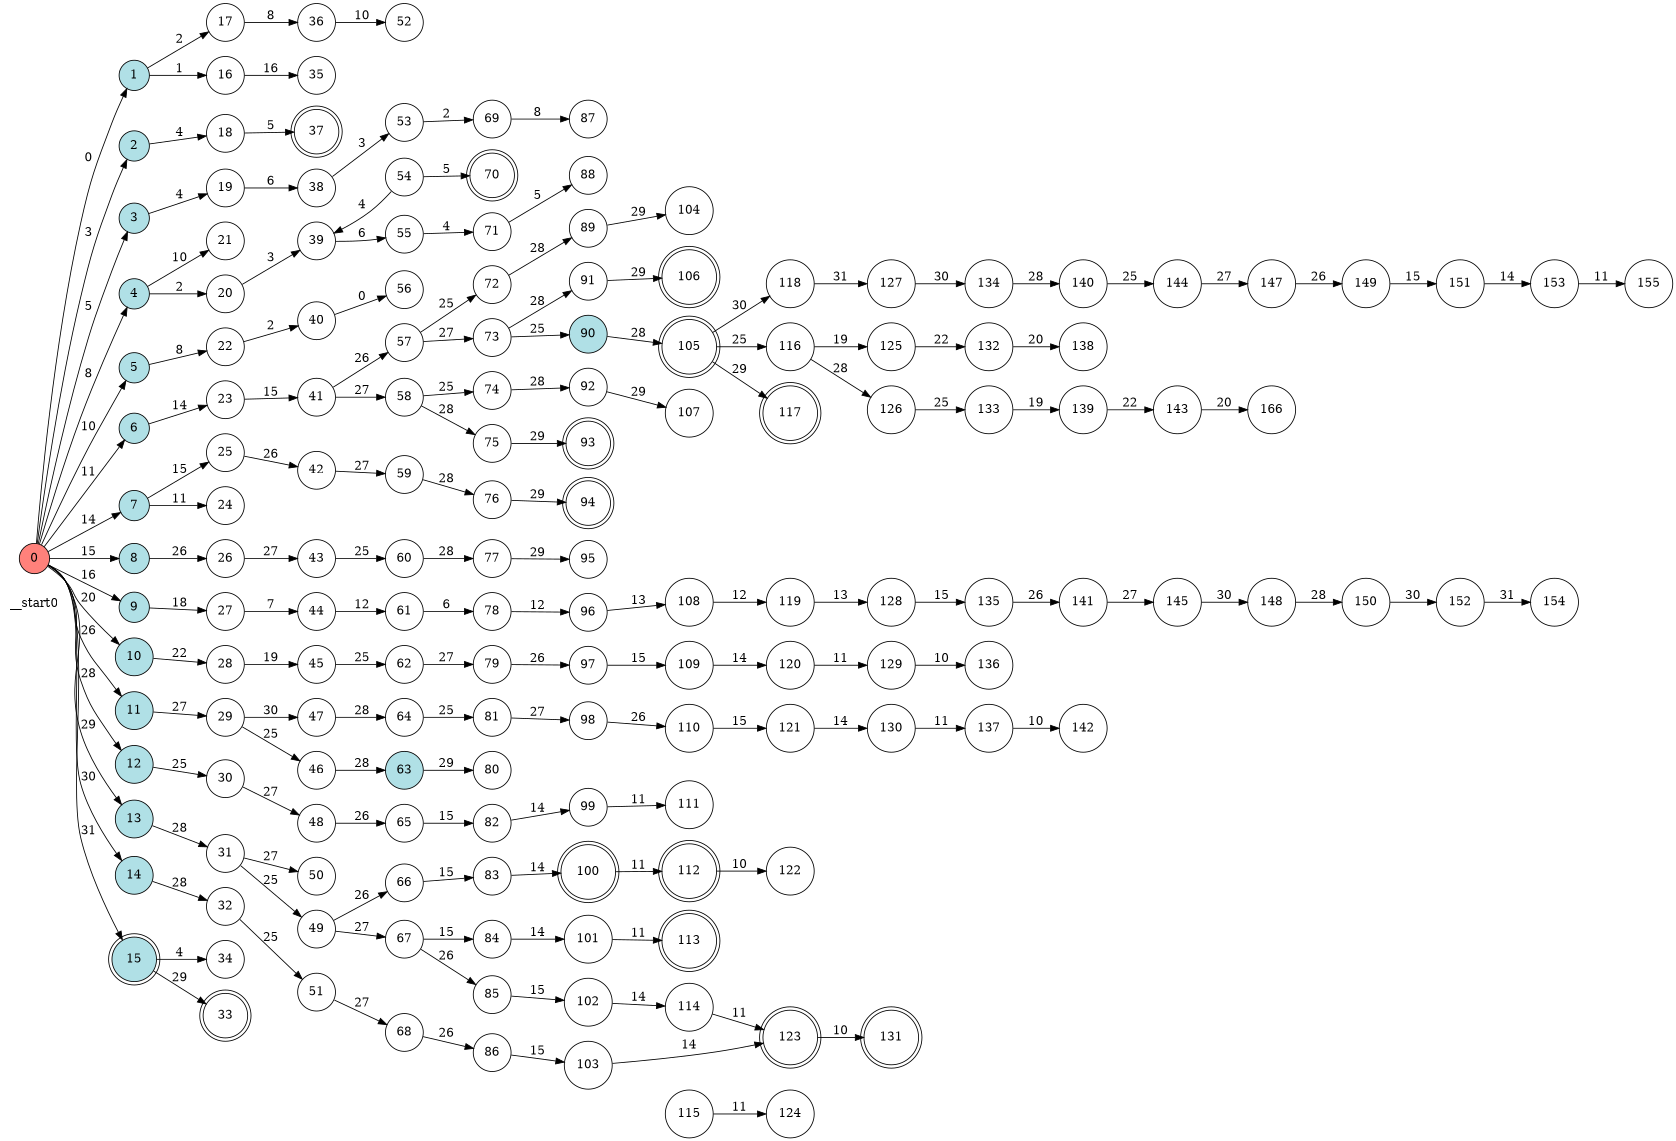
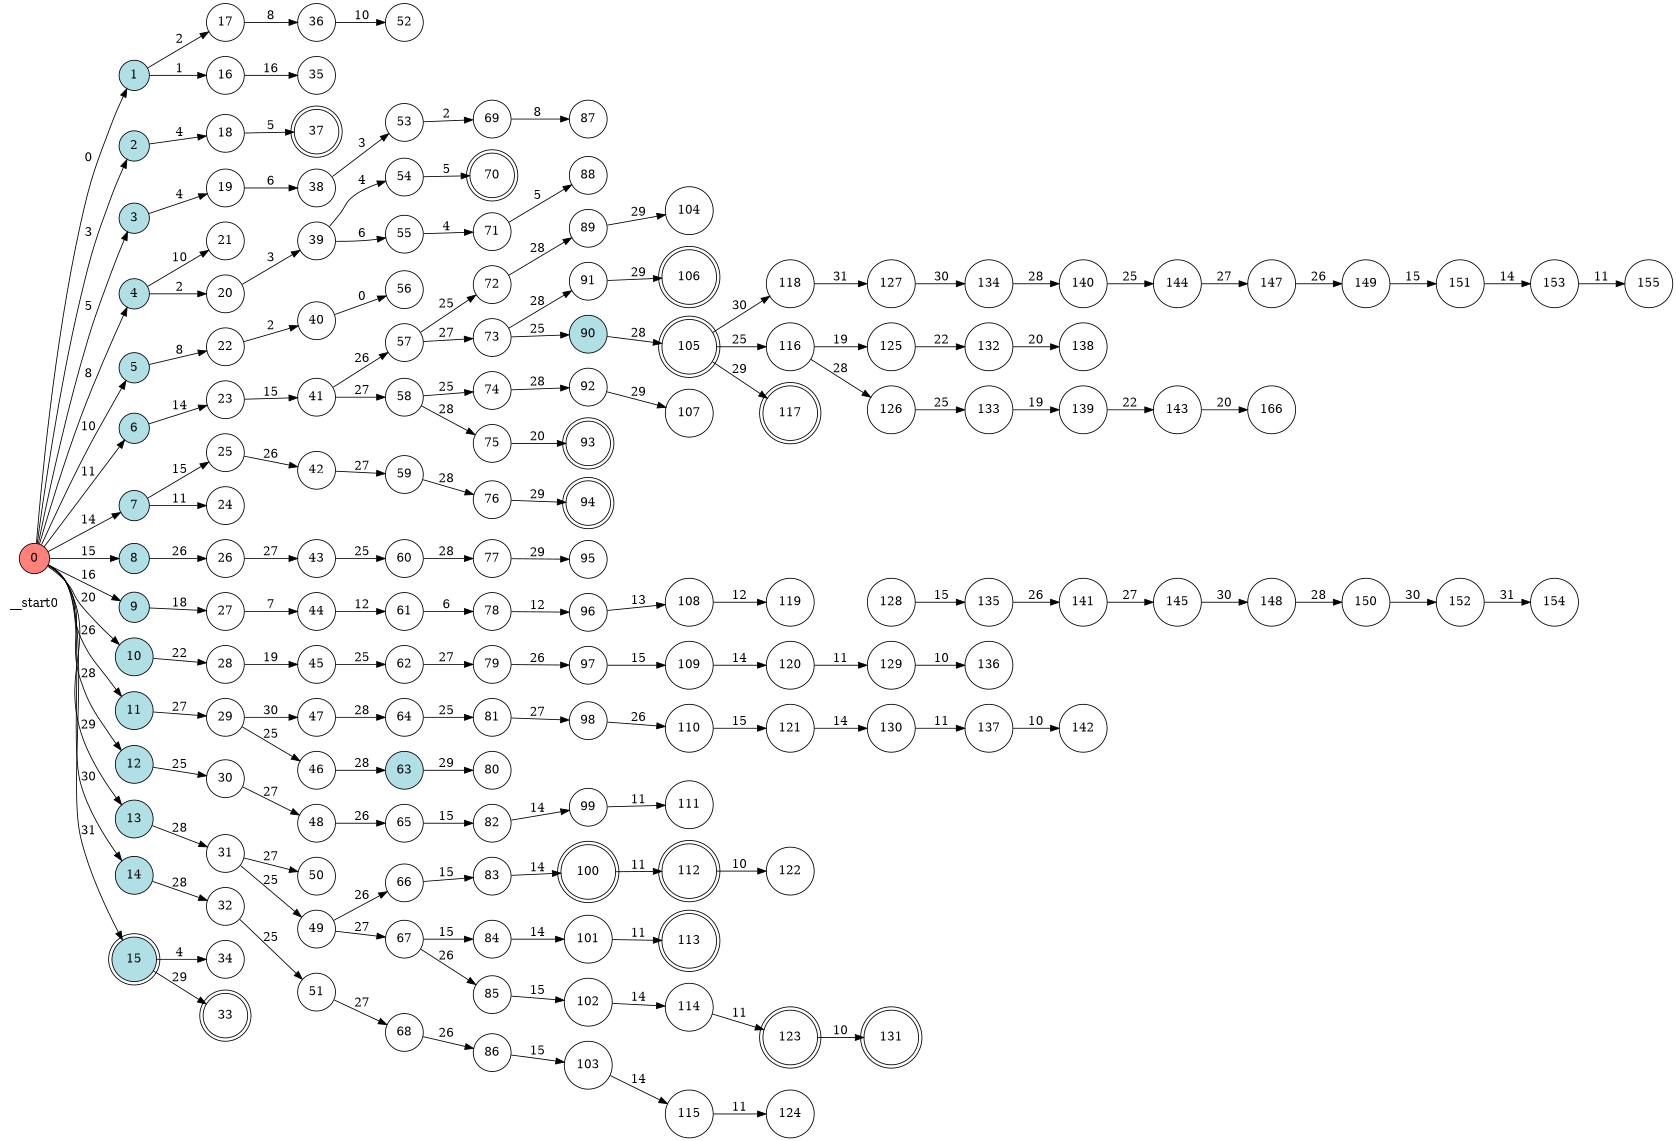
edge "54" -> "39": reversed
edge "75" -> "93": label "29" -> "20"
edge "119" -> "128": removed, label "13"
edge "103" -> "123": now "103" -> "115"
